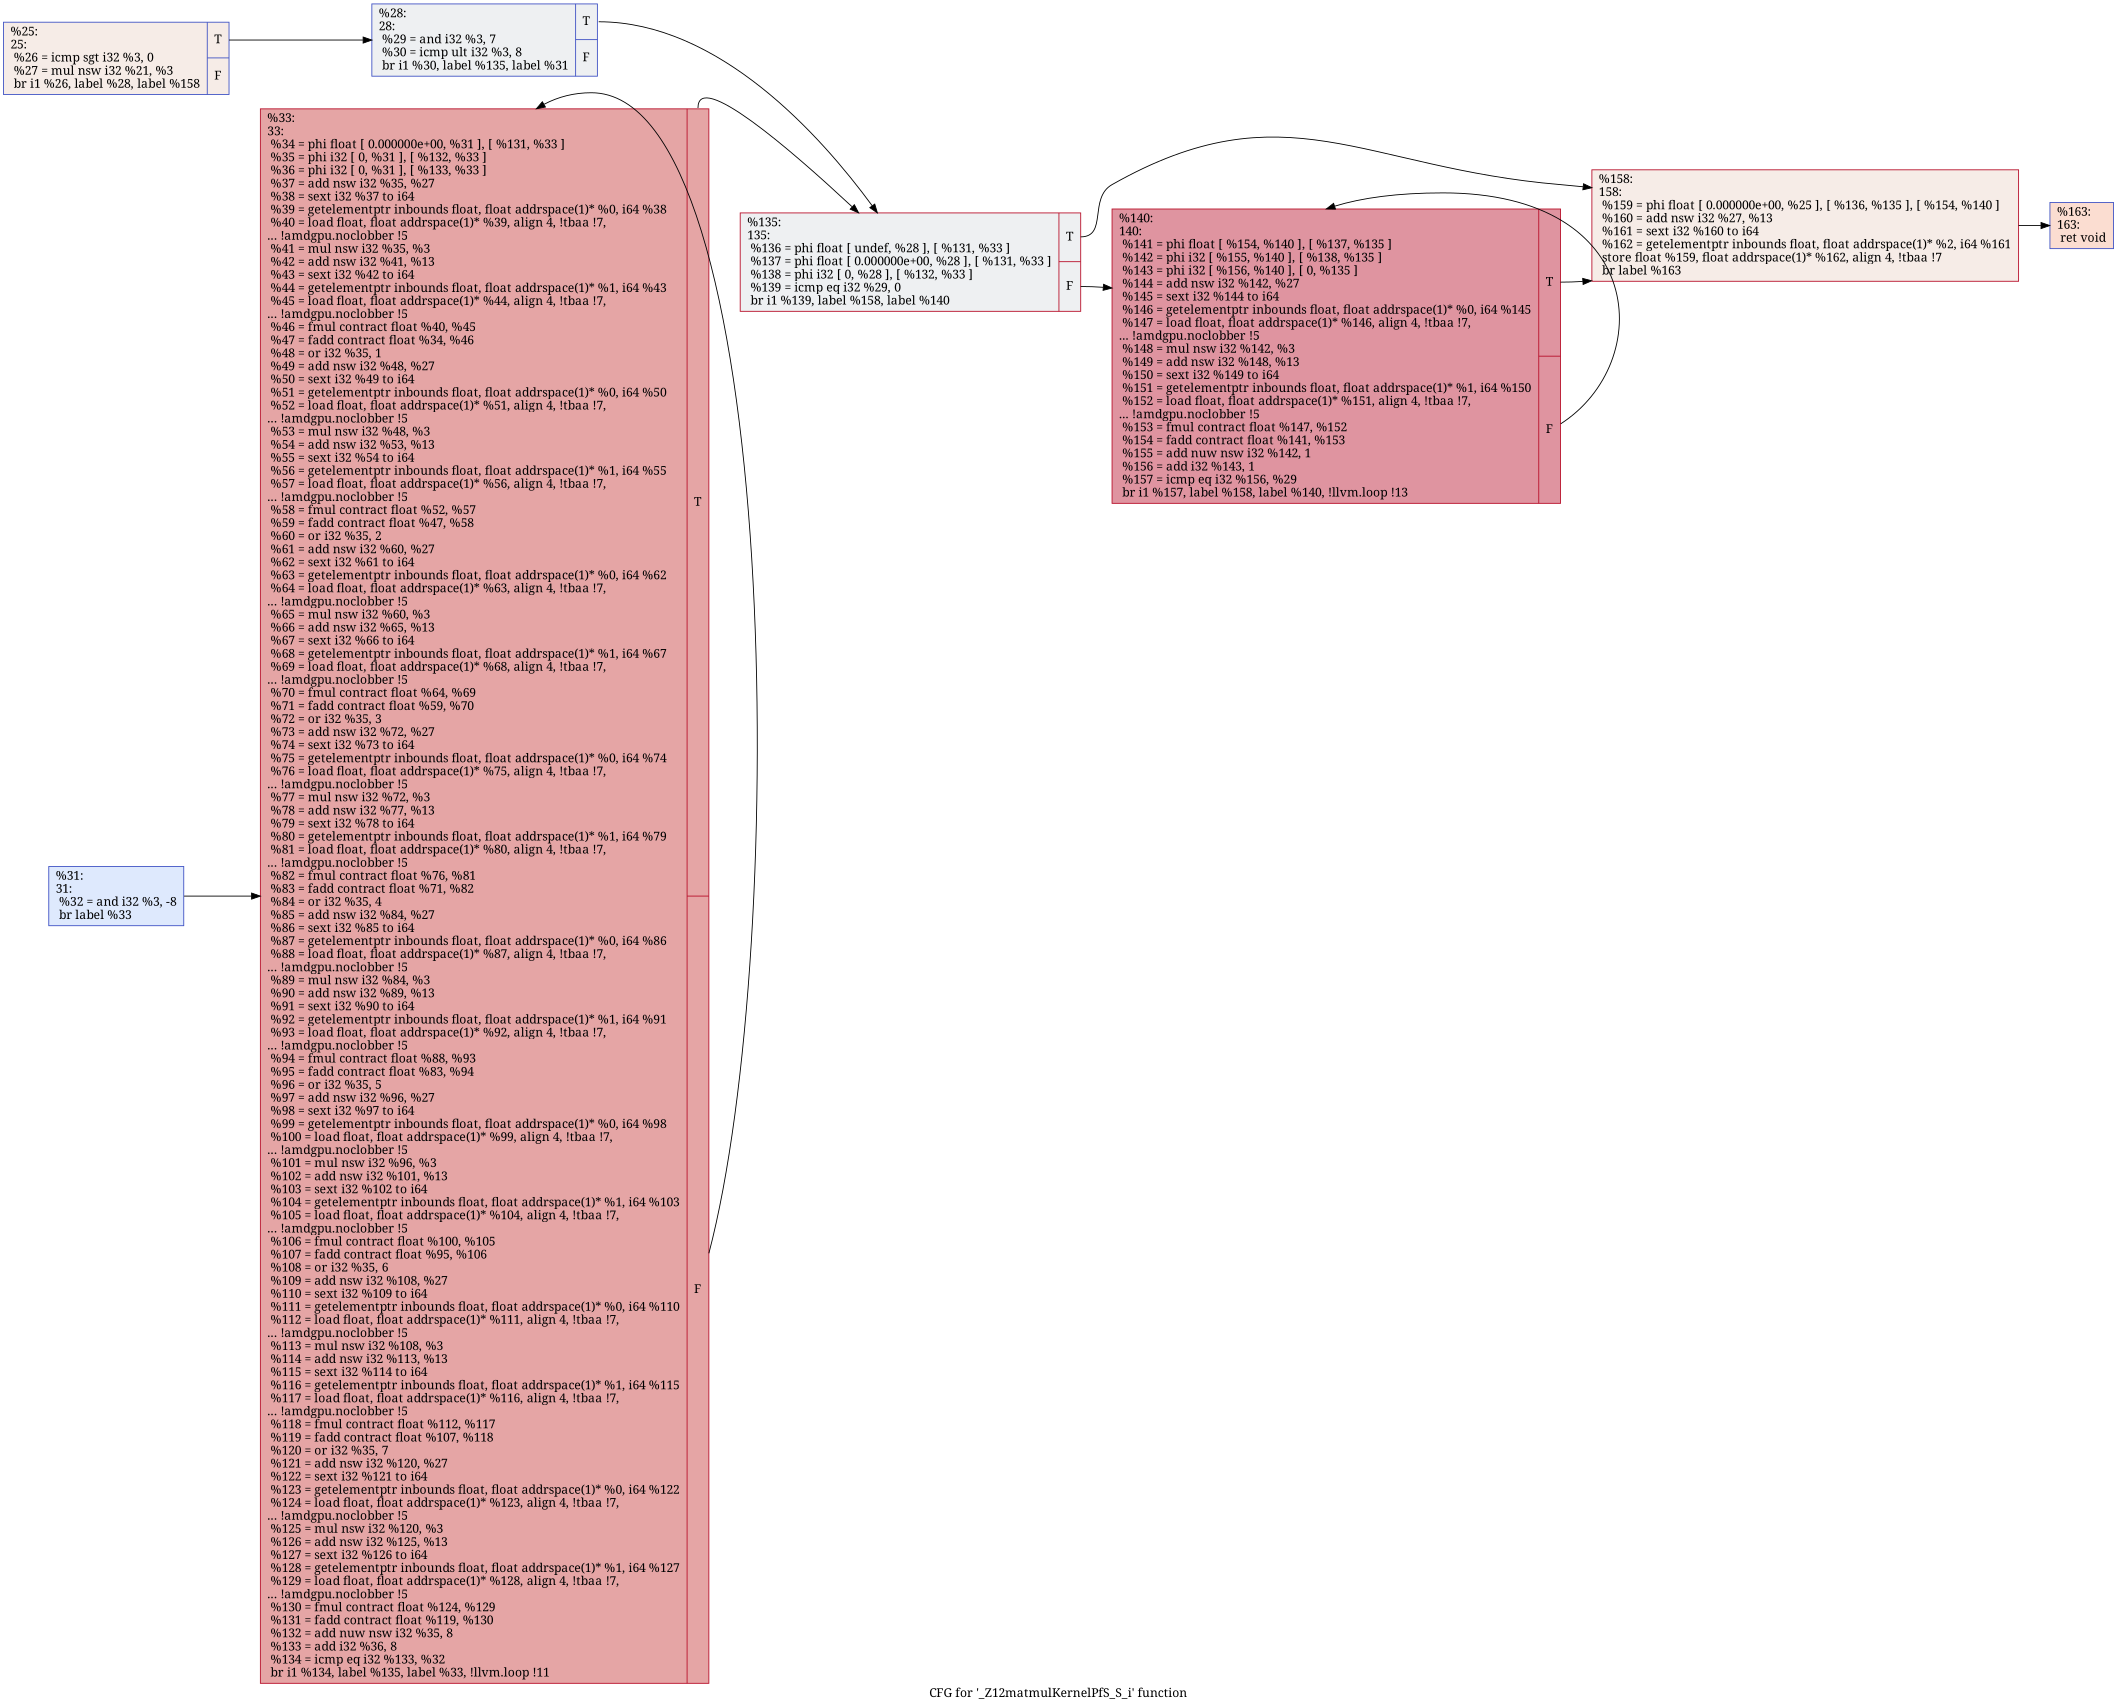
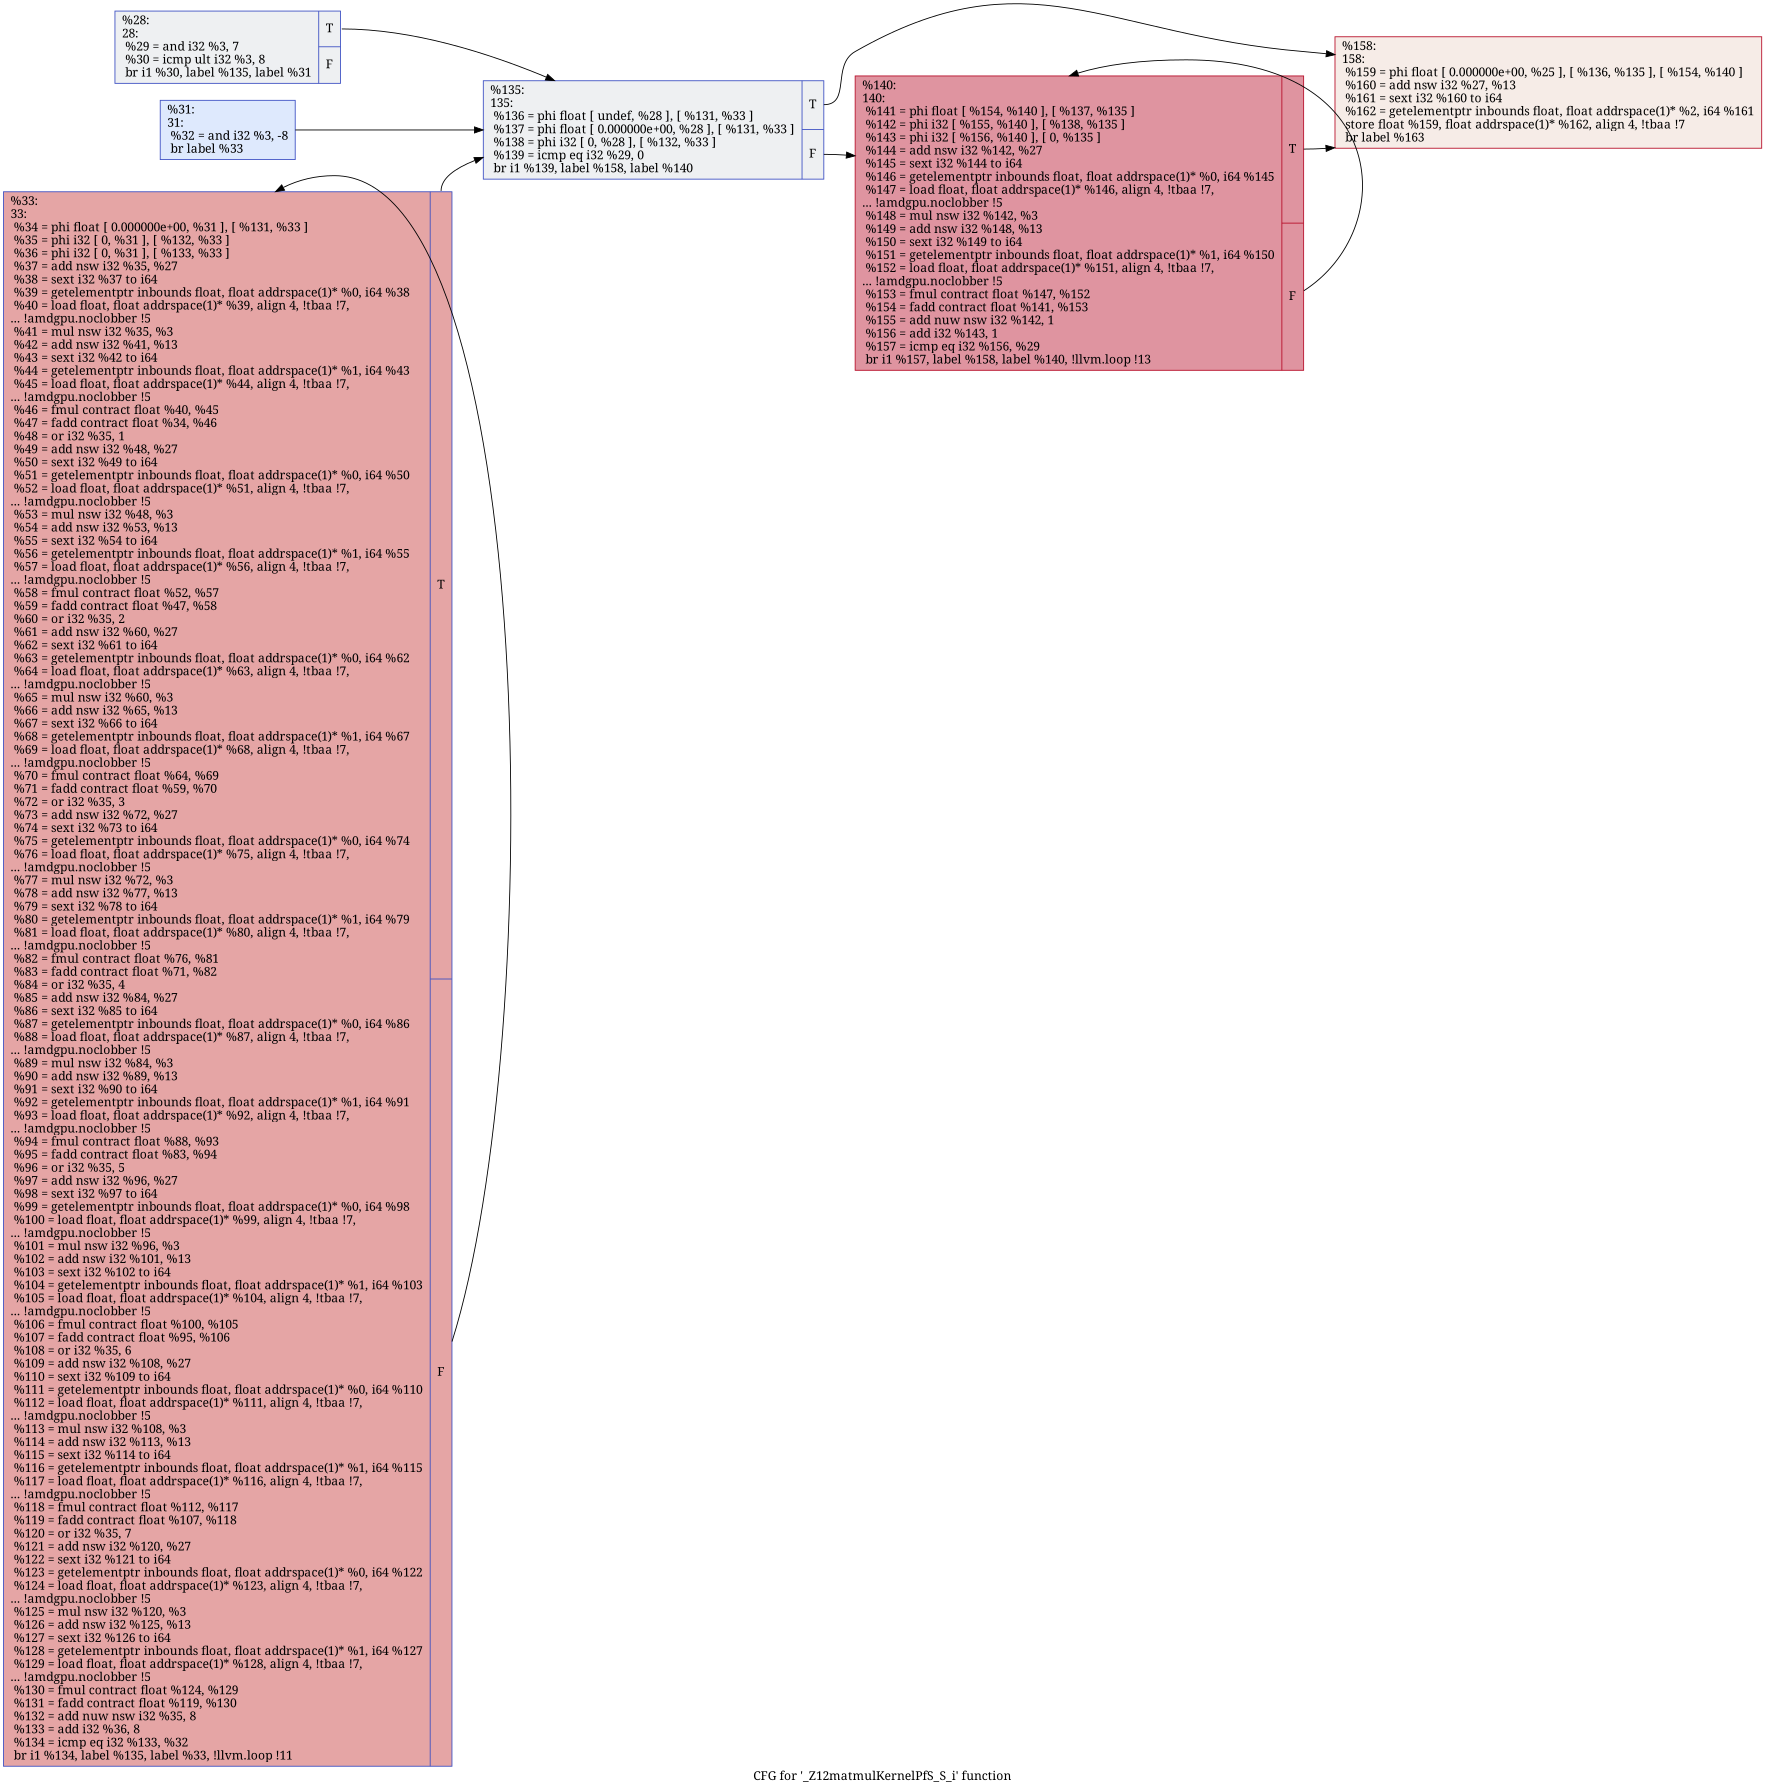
node "%25:": removed
node "%163:": removed
node "%135:": color #b70d28ff -> #3d50c3ff
edge "%31:" -> "%33:": now "%31:" -> "%135:"
node "%33:": color #b70d28ff -> #3d50c3ff
